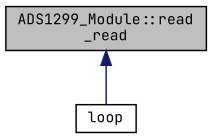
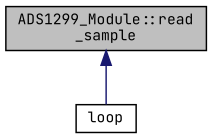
node "ADS1299_Module::read _read": label "ADS1299_Module::read _read" -> "ADS1299_Module::read _sample"
